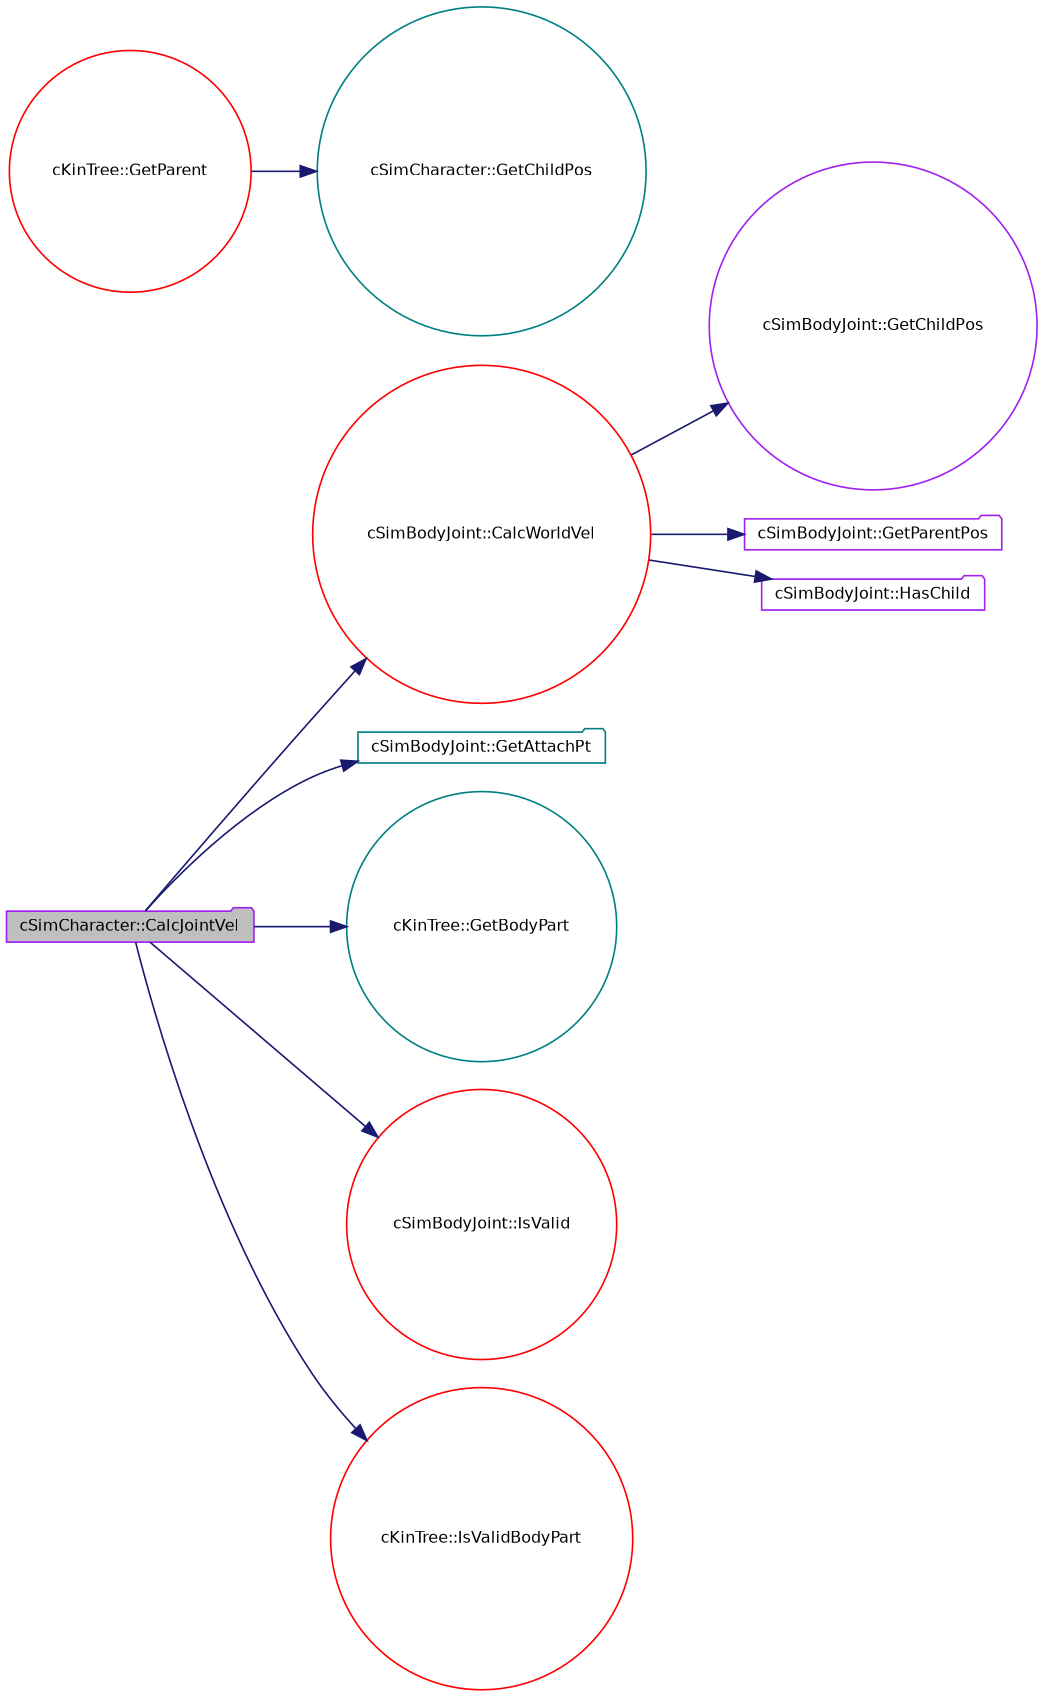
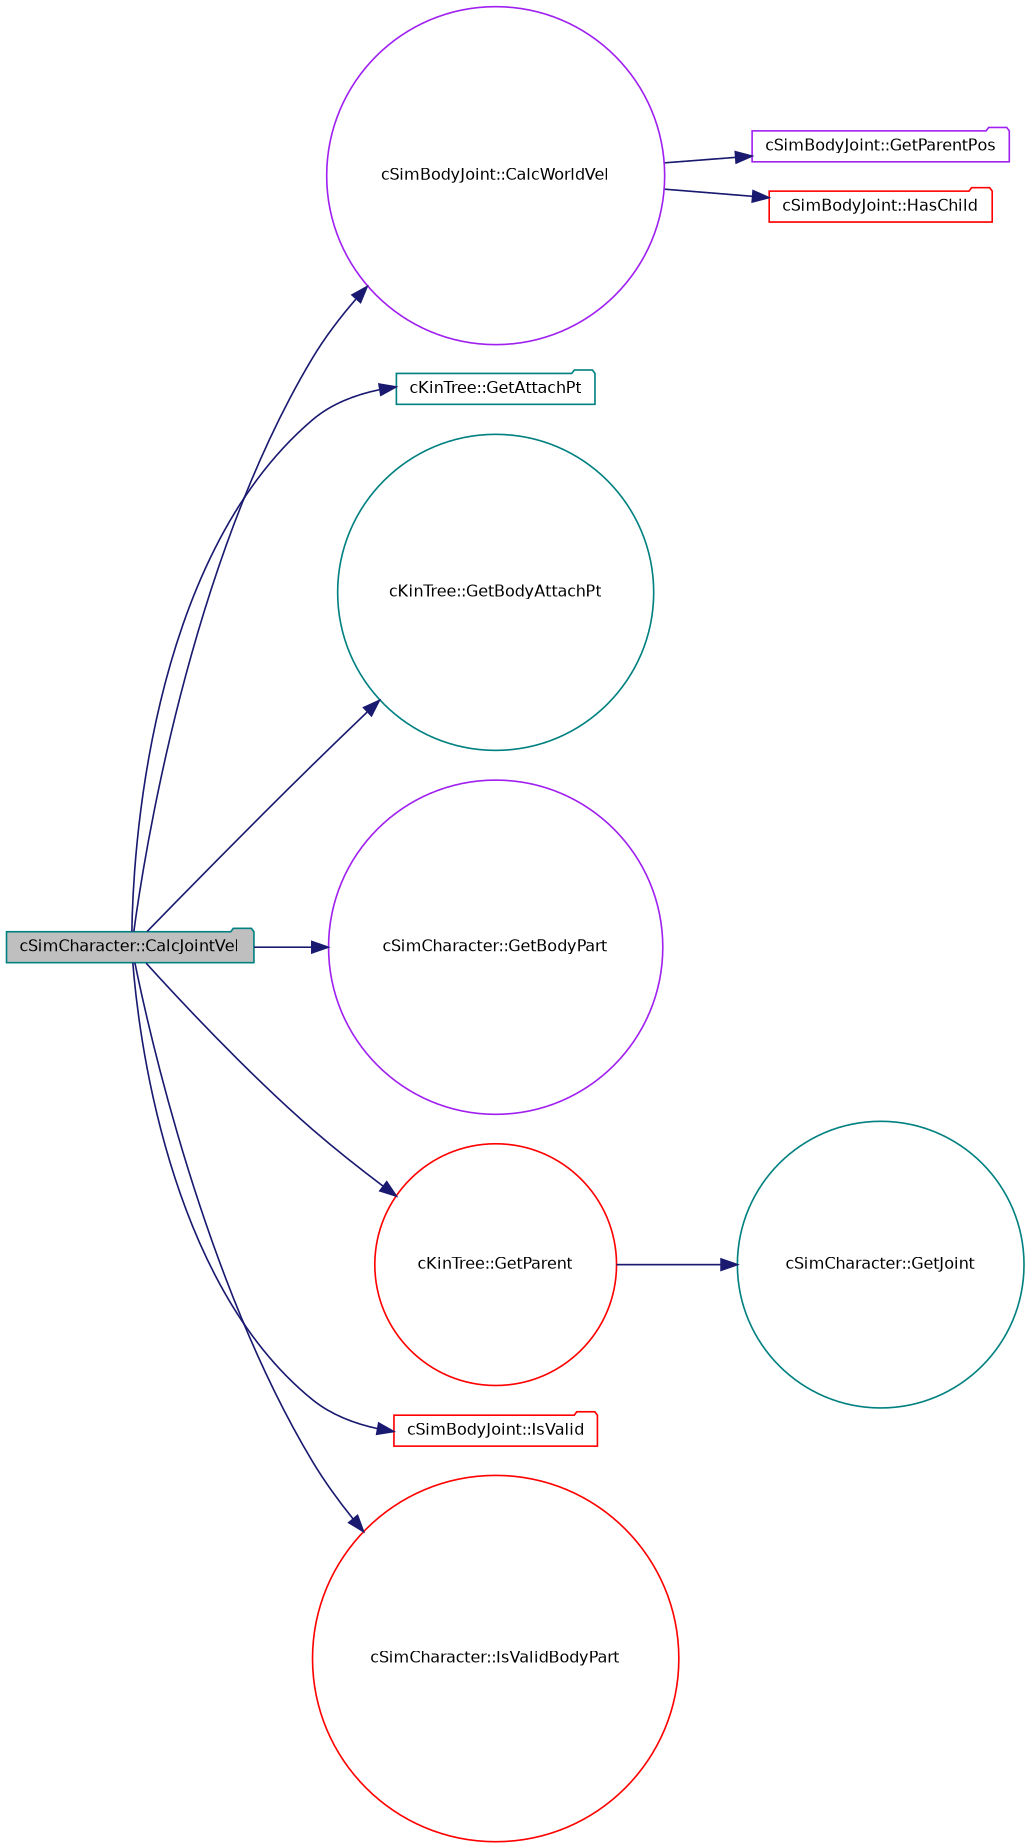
node "cSimCharacter::GetChildPos": label "cSimCharacter::GetChildPos" -> "cSimCharacter::GetJoint"
node "cSimBodyJoint::GetChildPos": removed
node "cSimBodyJoint::CalcWorldVel": color red -> purple
node "cSimBodyJoint::HasChild": color purple -> red
node "cSimBodyJoint::GetAttachPt": label "cSimBodyJoint::GetAttachPt" -> "cKinTree::GetAttachPt"
node "cSimCharacter::CalcJointVel": color purple -> teal
node "cKinTree::GetBodyPart": label "cKinTree::GetBodyPart" -> "cKinTree::GetBodyAttachPt"
node "cSimCharacter::GetBodyPart": added
edge "cSimCharacter::CalcJointVel" -> "cKinTree::GetParent": added
node "cSimBodyJoint::IsValid": shape circle -> folder
node "cKinTree::IsValidBodyPart": label "cKinTree::IsValidBodyPart" -> "cSimCharacter::IsValidBodyPart"
